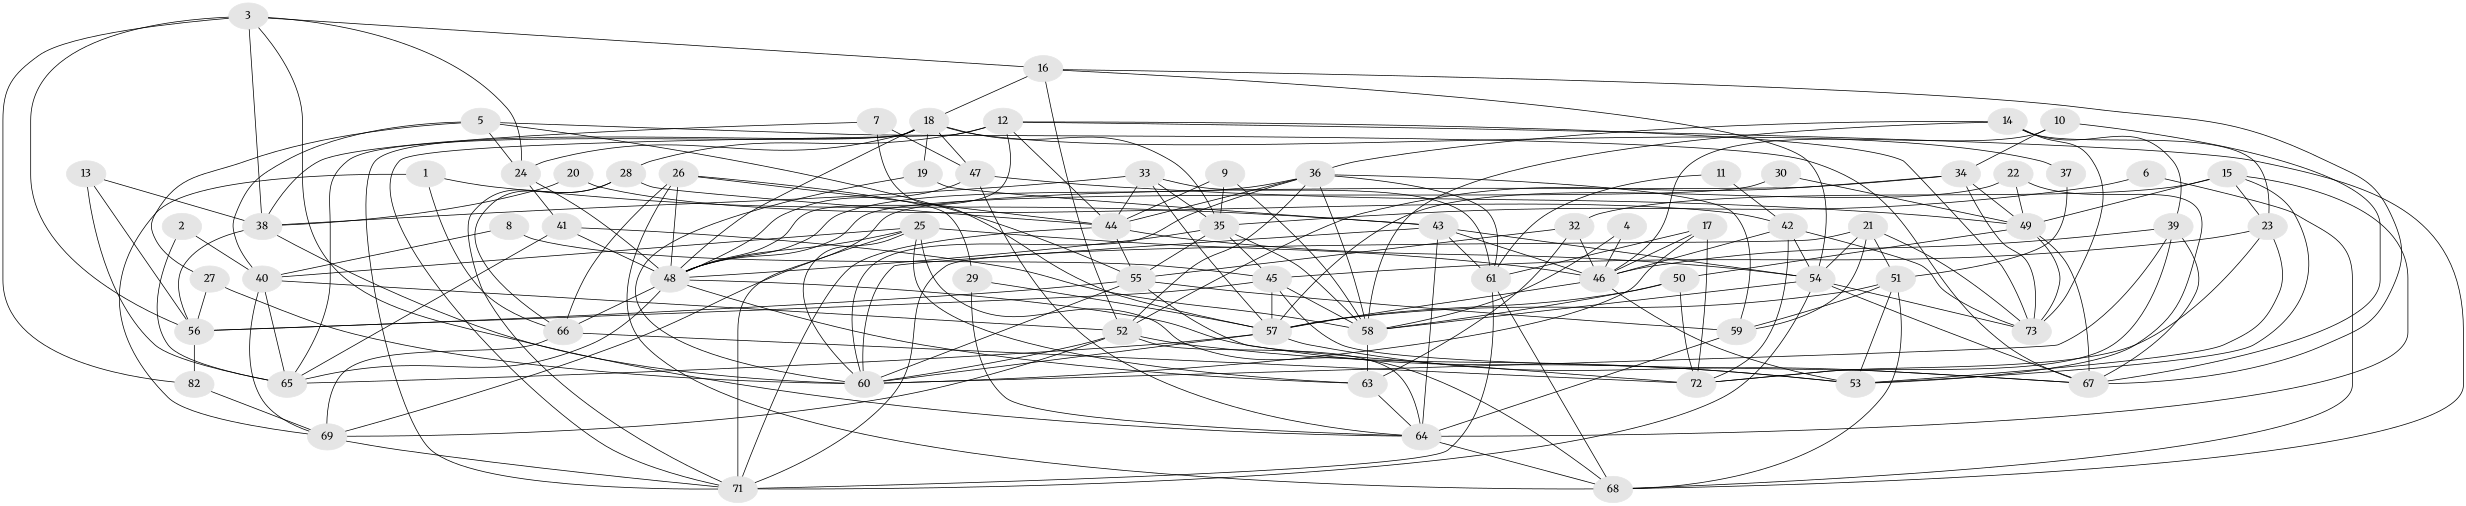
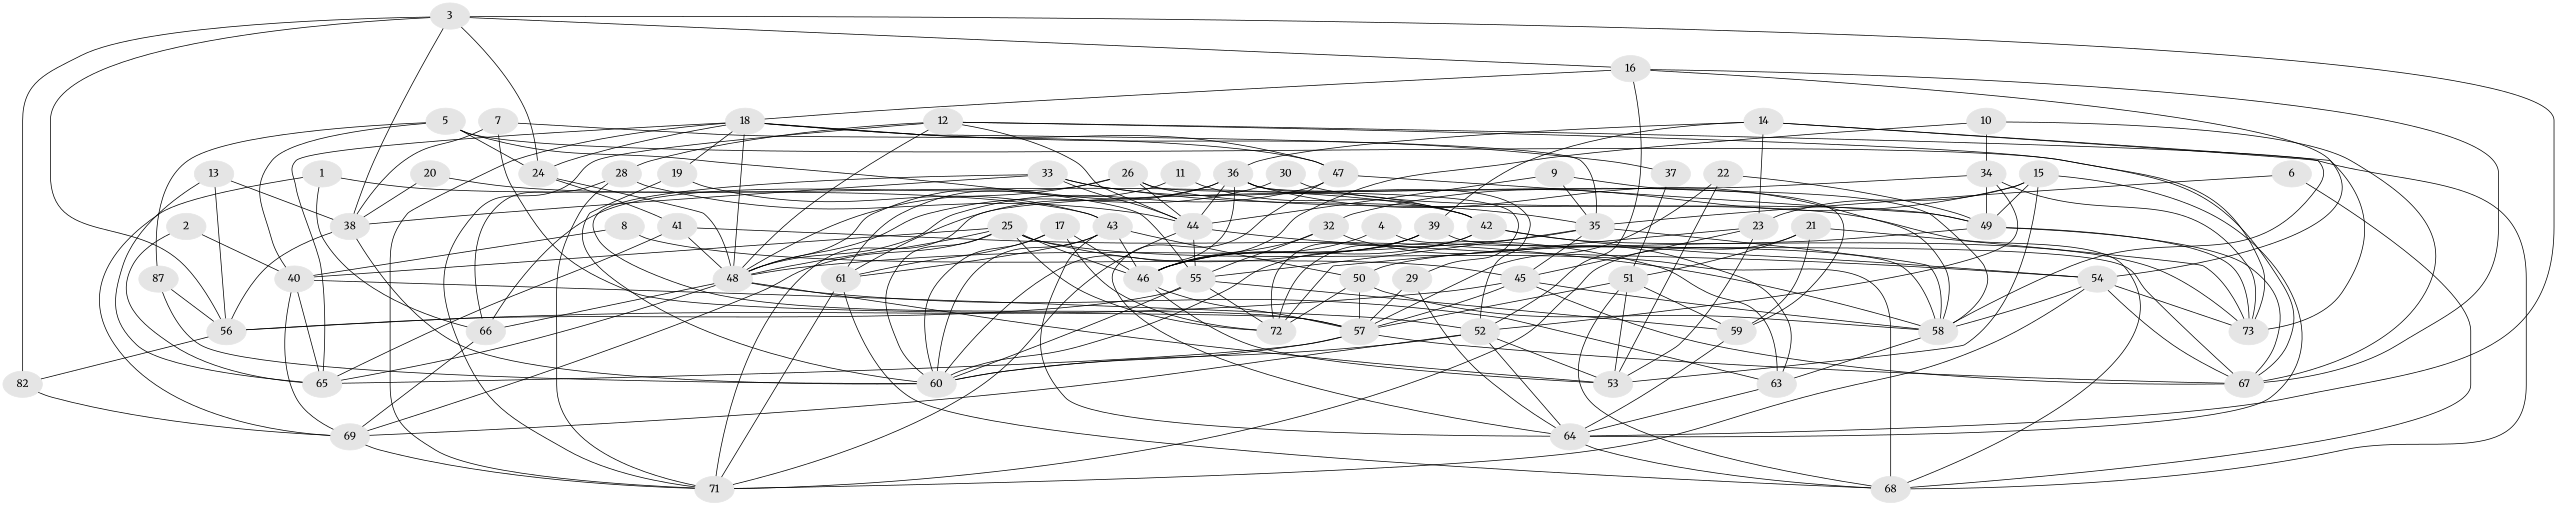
edge "33" -- "61": now "33" -- "42"
edge "43" -- "54": now "43" -- "50"
edge "21" -- "54": removed
node "27": label "27" -> "87"
edge "66" -- "72": now "25" -- "72"
